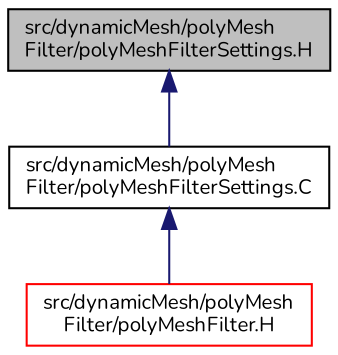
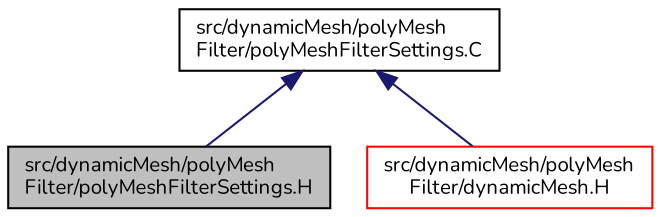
edge "src/dynamicMesh/polyMesh Filter/polyMeshFilterSettings.C" -> "src/dynamicMesh/polyMesh Filter/polyMeshFilterSettings.H": reversed
node "src/dynamicMesh/polyMesh Filter/polyMeshFilter.H": label "src/dynamicMesh/polyMesh Filter/polyMeshFilter.H" -> "src/dynamicMesh/polyMesh Filter/dynamicMesh.H"
